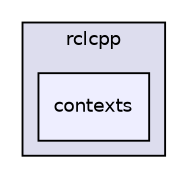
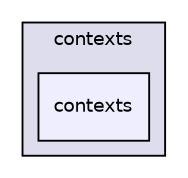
cluster "rclcpp": label "rclcpp" -> "contexts"
